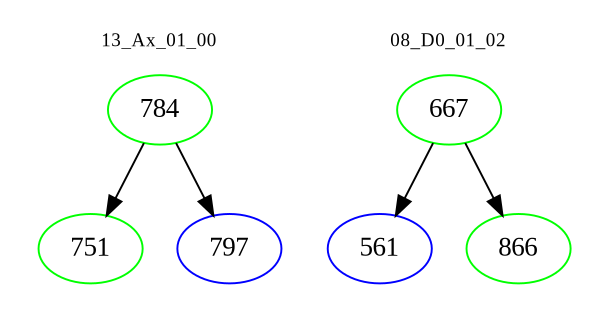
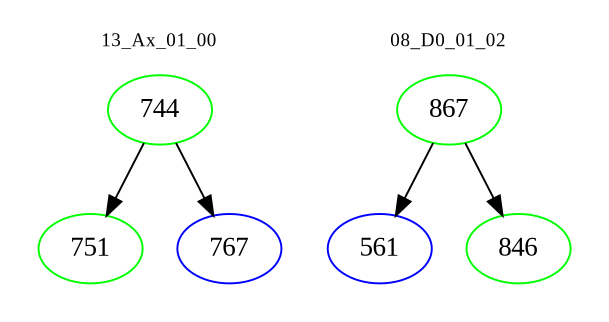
node "784": label "784" -> "744"
node "667": label "667" -> "867"
node "797": label "797" -> "767"
node "866": label "866" -> "846"
